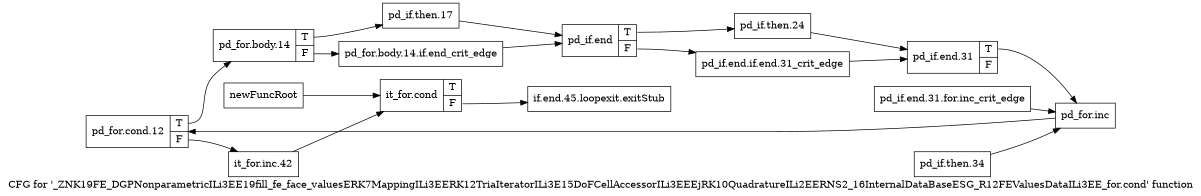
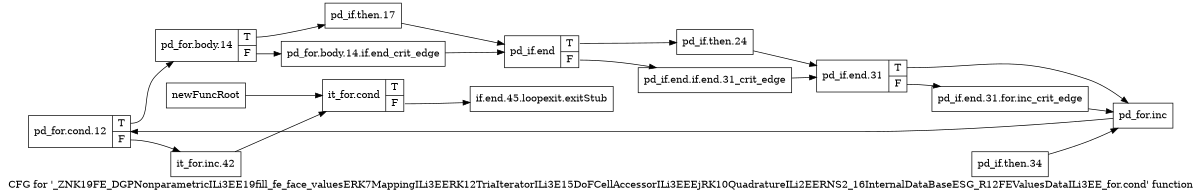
edge "pd_if.end.31" -> "pd_if.end.31.for.inc_crit_edge": added
